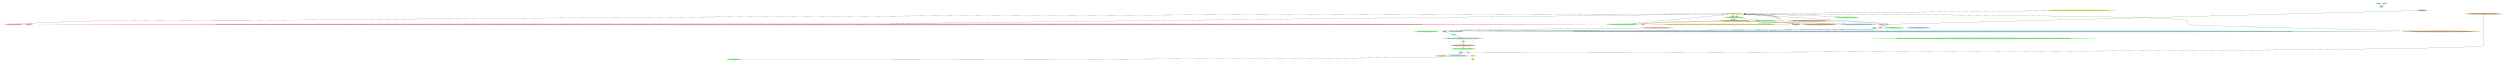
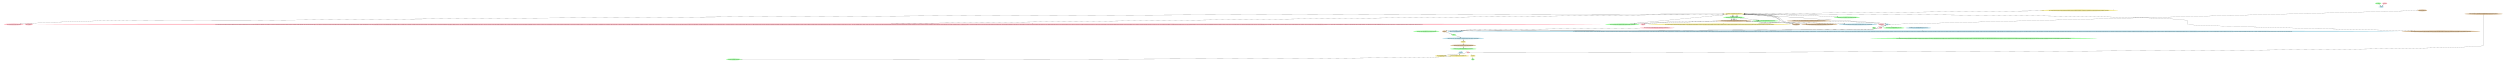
node "staticget <java.lang.System: java.io.PrintStream out>": fillcolor lightblue -> khaki
